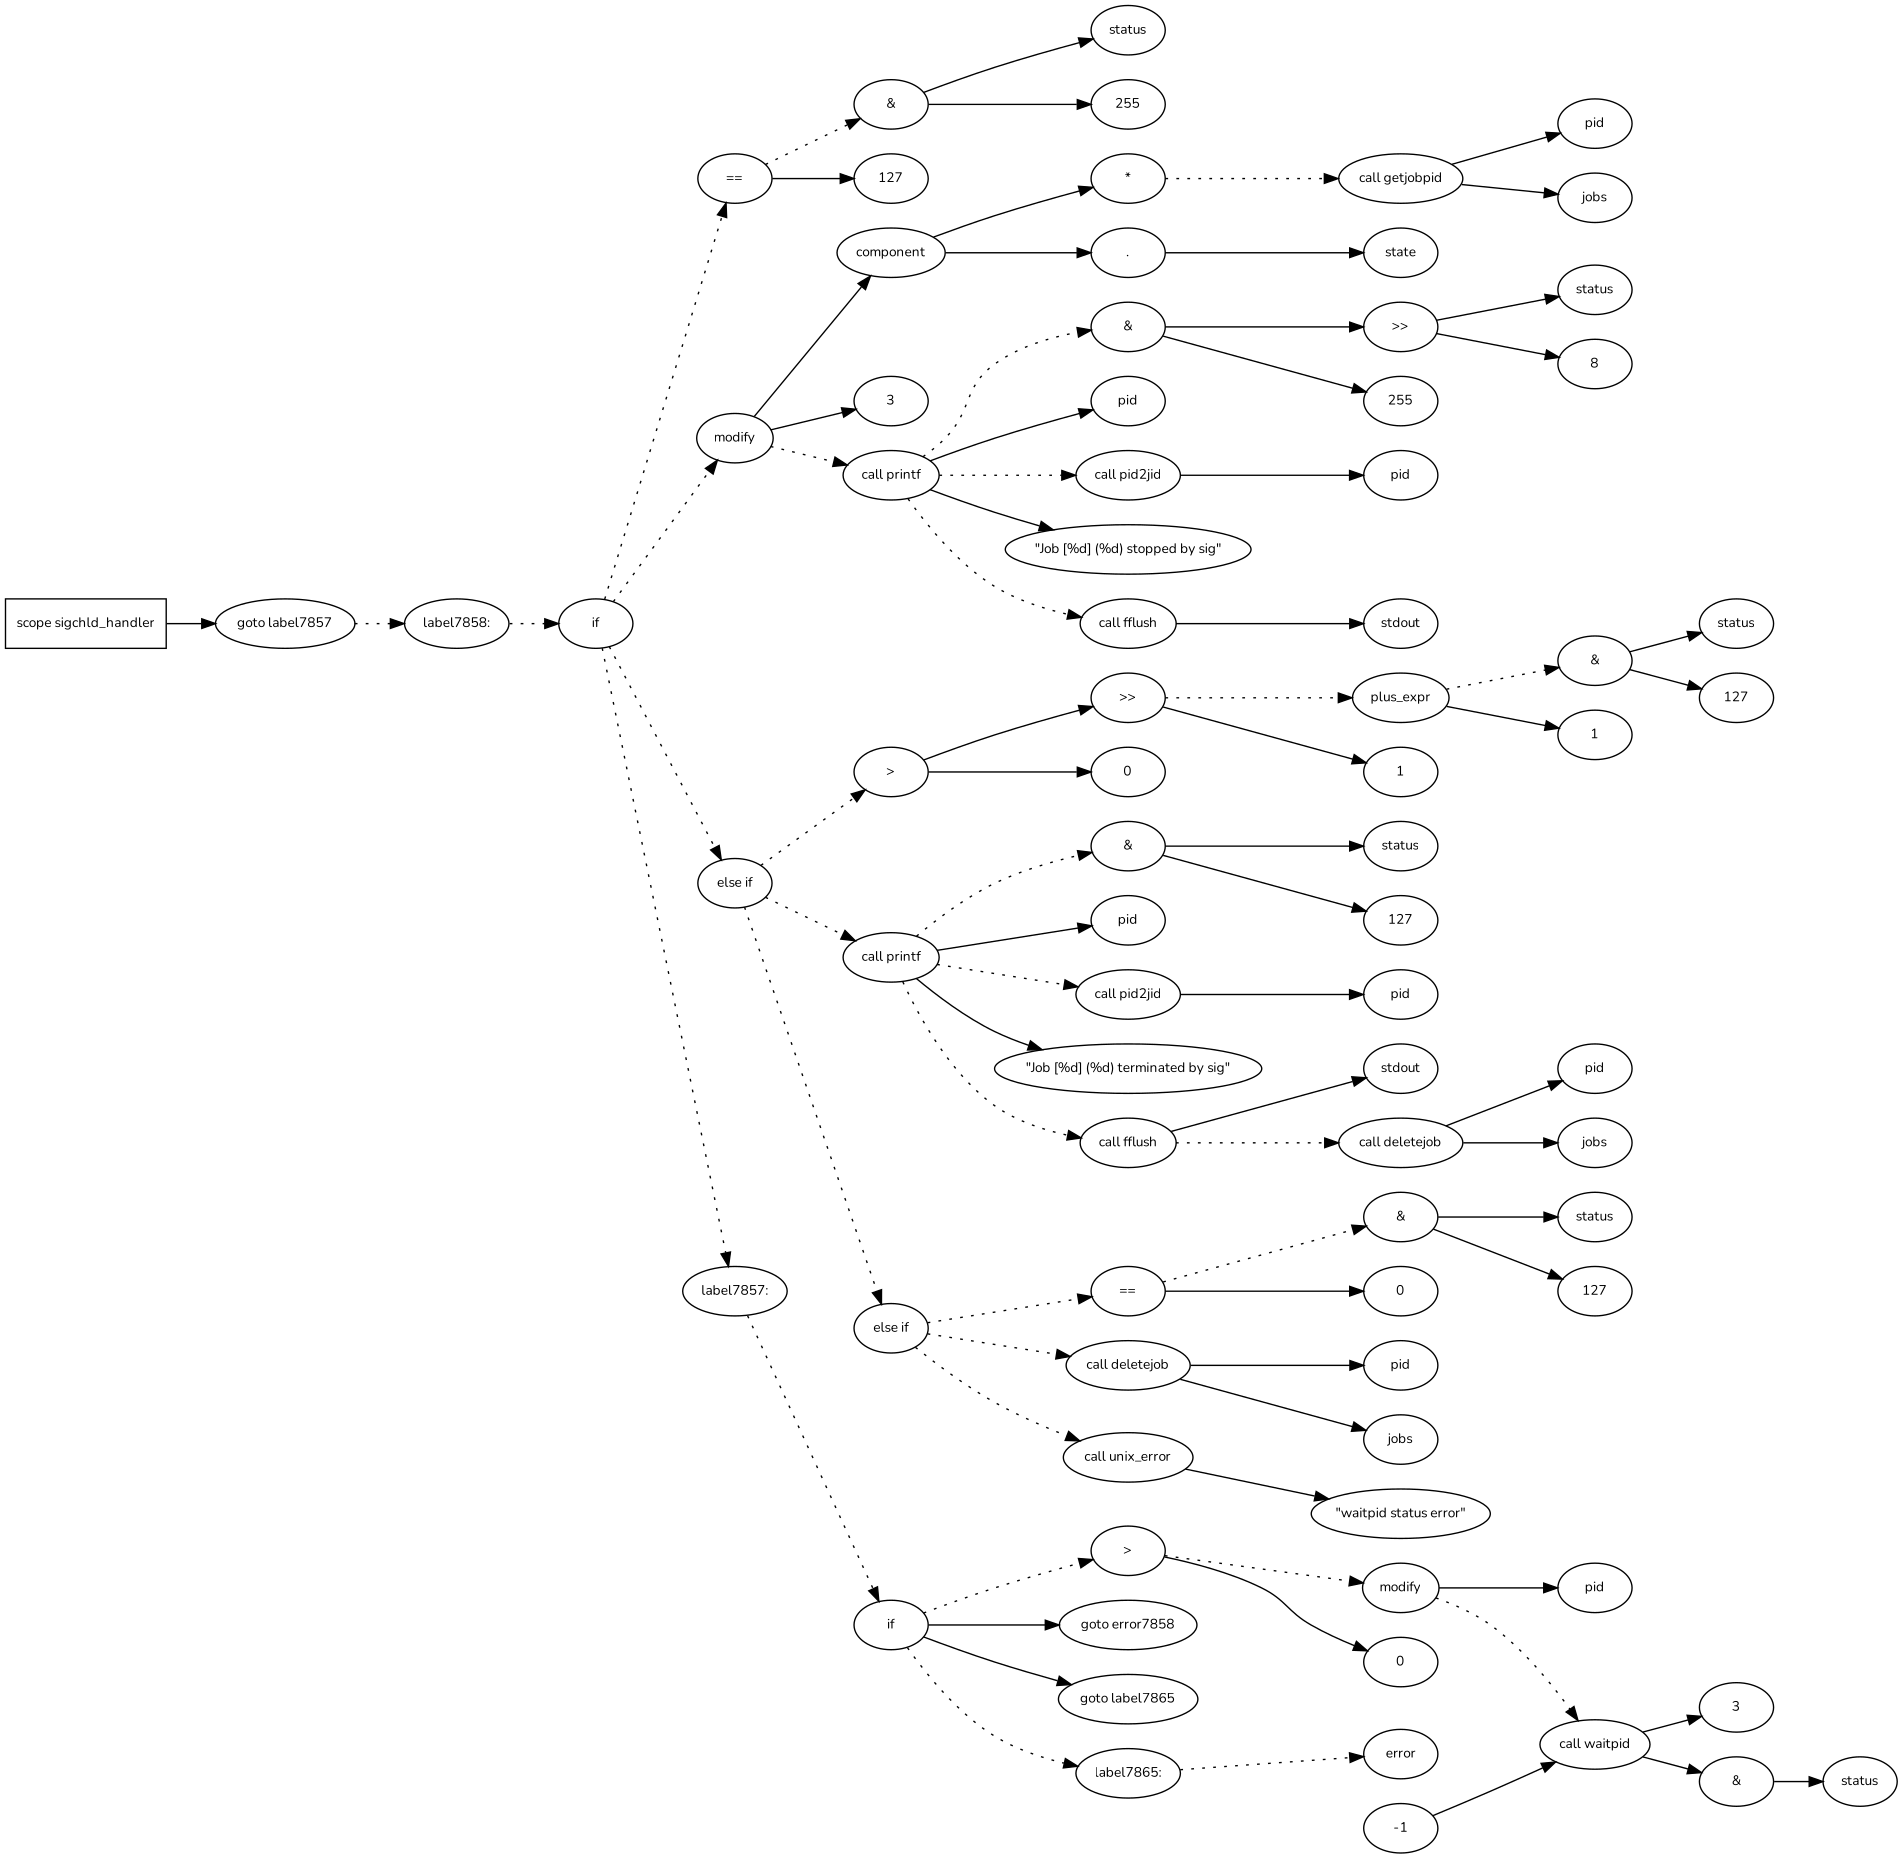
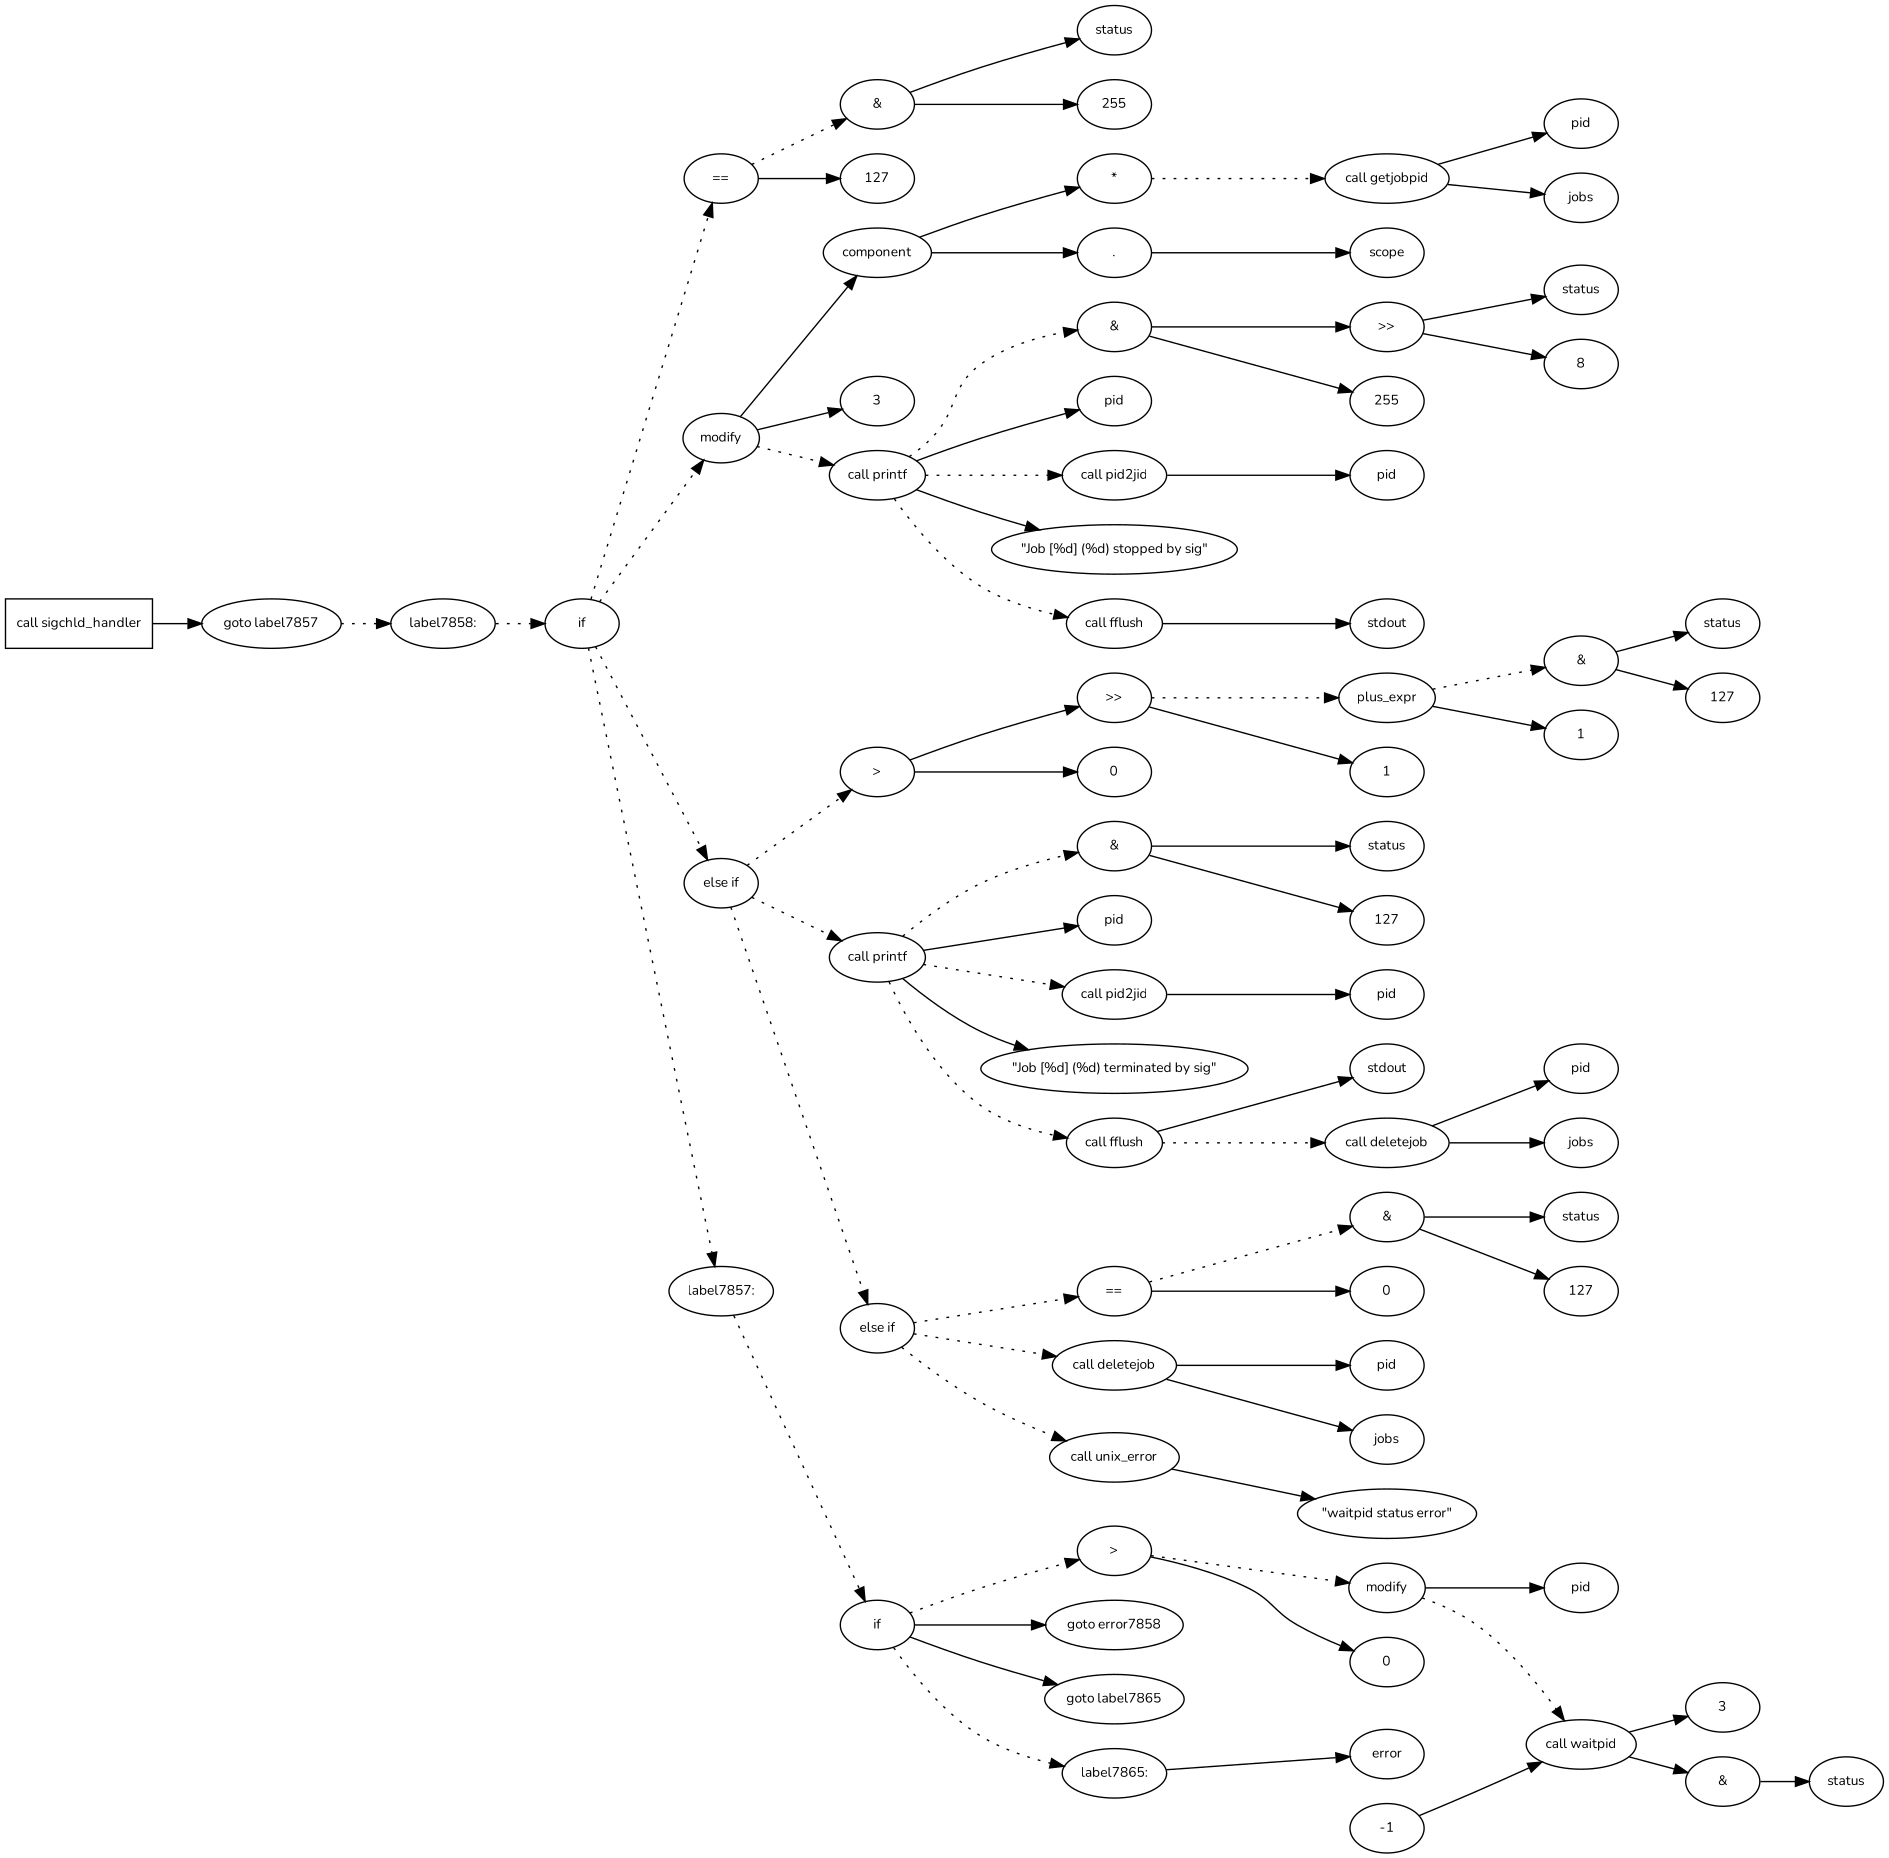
node "state": label "state" -> "scope"
node "scope sigchld_handler": label "scope sigchld_handler" -> "call sigchld_handler"
edge "label7865:" -> "error": style dotted -> solid
